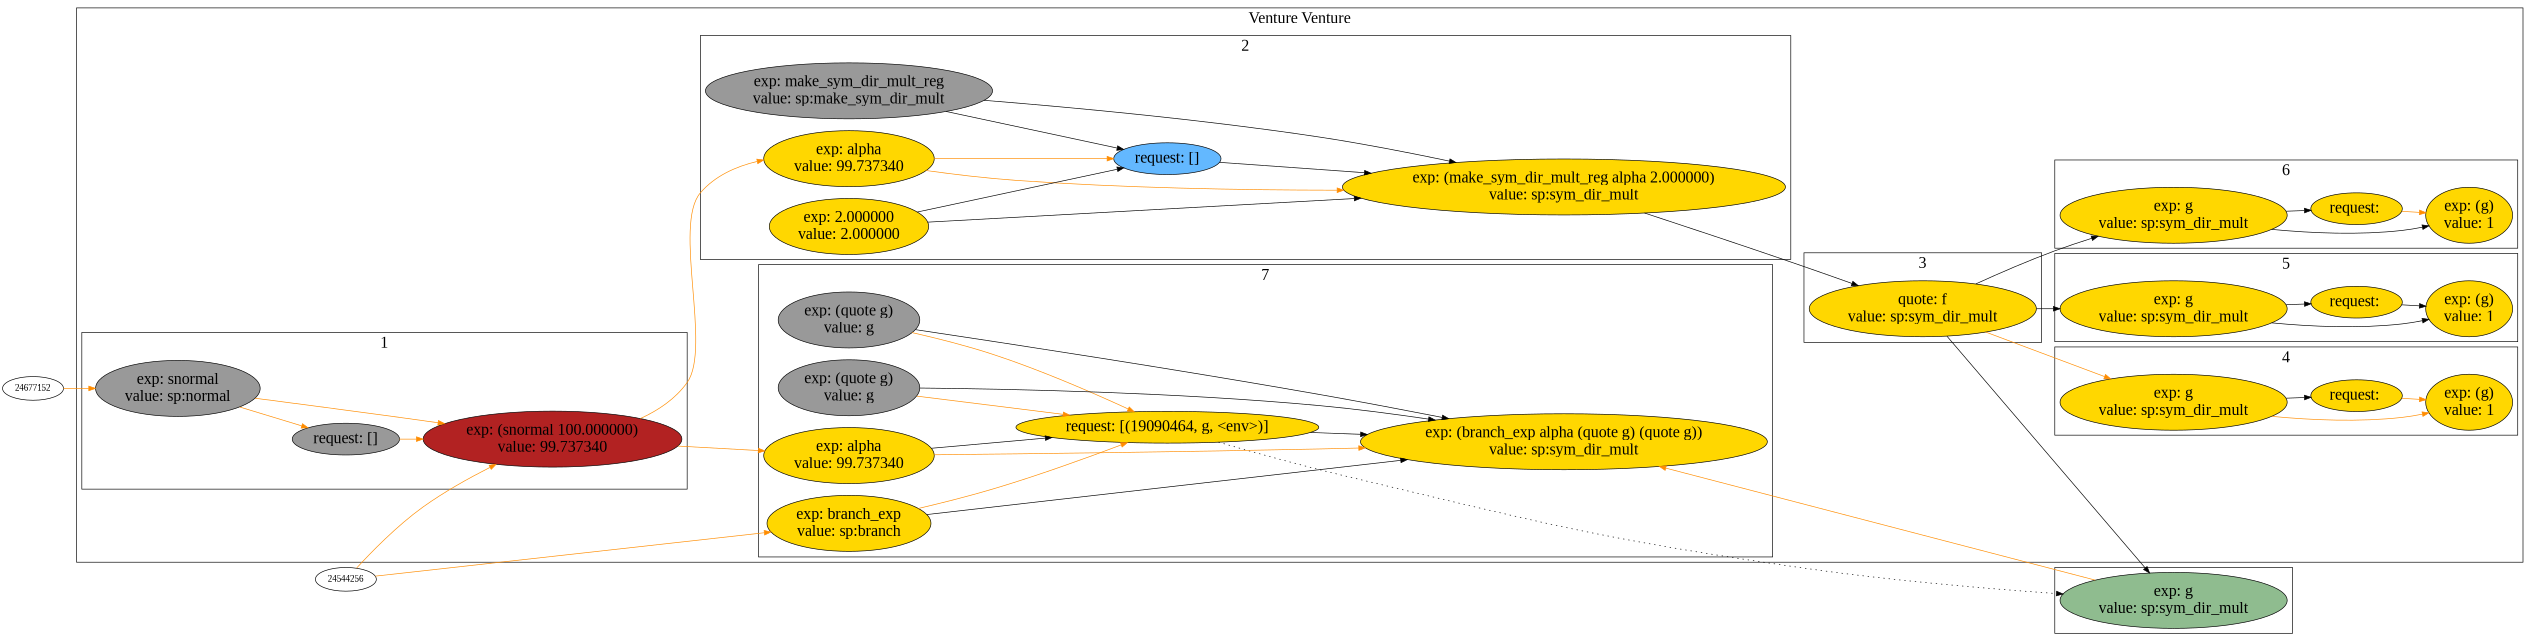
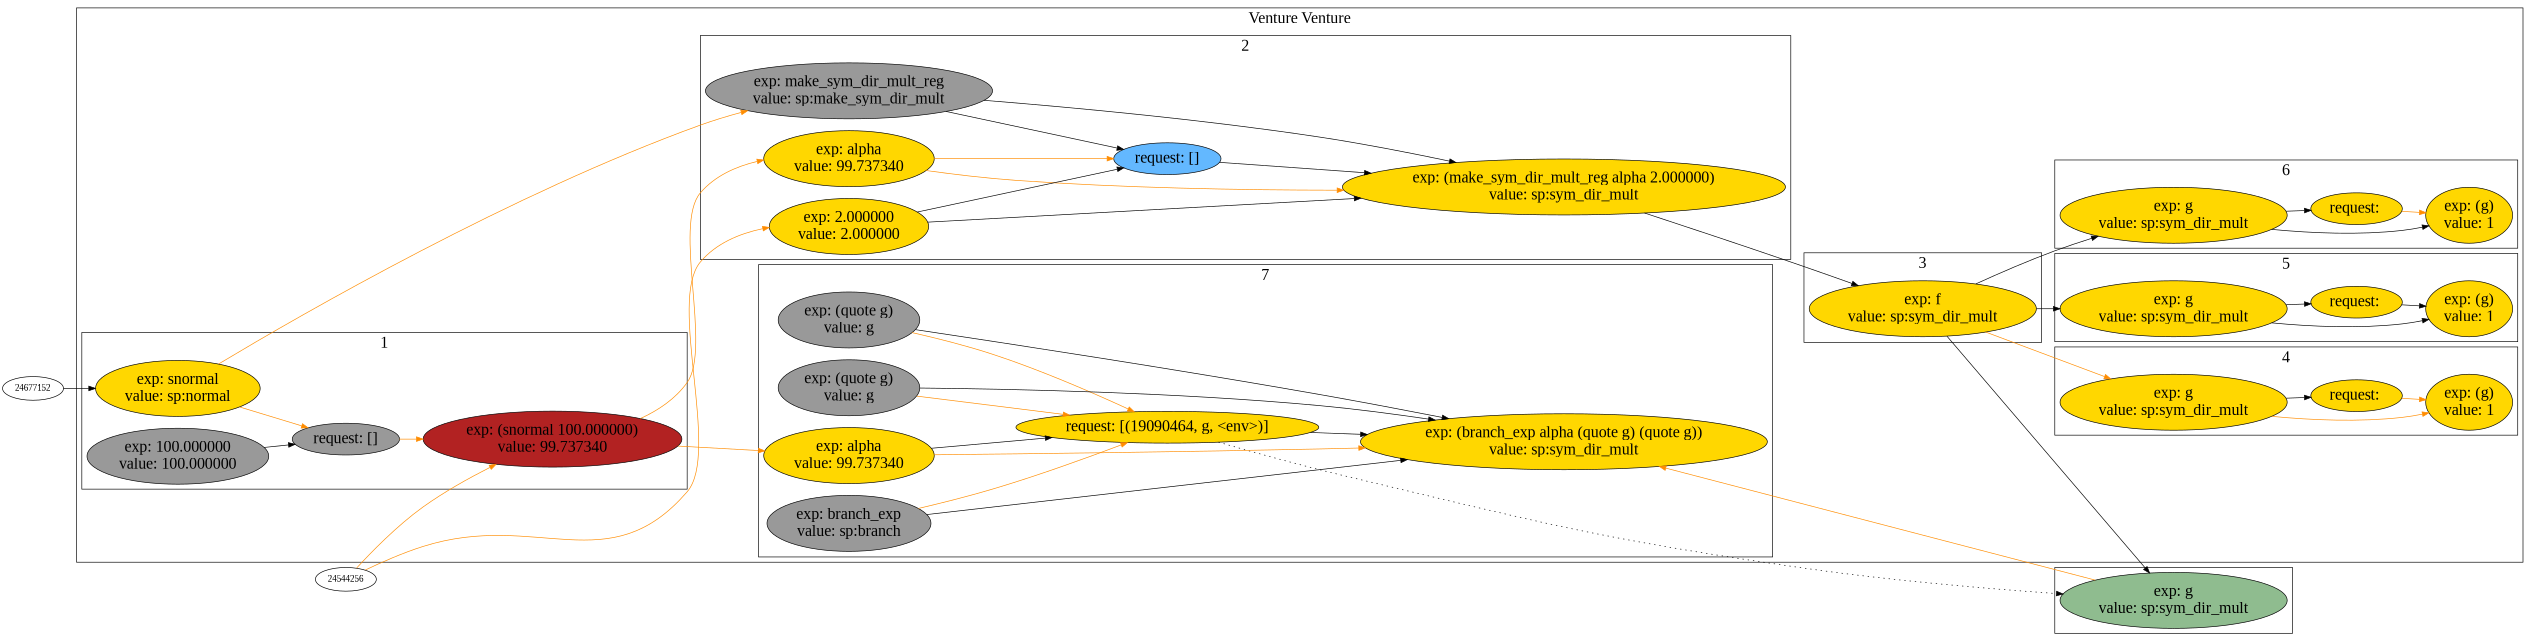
node "quote: f value: sp:sym_dir_mult": label "quote: f value: sp:sym_dir_mult" -> "exp: f value: sp:sym_dir_mult"
edge "24677152" -> "exp: snormal value: sp:normal": color darkorange -> black
node "exp: snormal value: sp:normal": fillcolor grey60 -> gold
edge "exp: snormal value: sp:normal" -> "exp: (snormal 100.000000) value: 99.737340": now "exp: snormal value: sp:normal" -> "exp: make_sym_dir_mult_reg value: sp:make_sym_dir_mult"
node "exp: 100.000000 value: 100.000000": added
node "exp: branch_exp value: sp:branch": fillcolor gold -> grey60
edge "24544256" -> "exp: branch_exp value: sp:branch": now "24544256" -> "exp: 2.000000 value: 2.000000"
